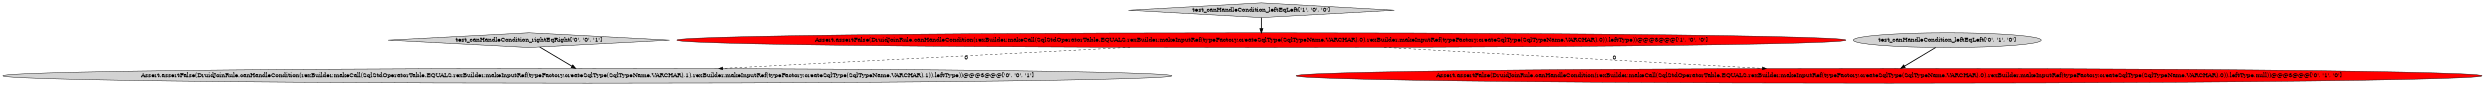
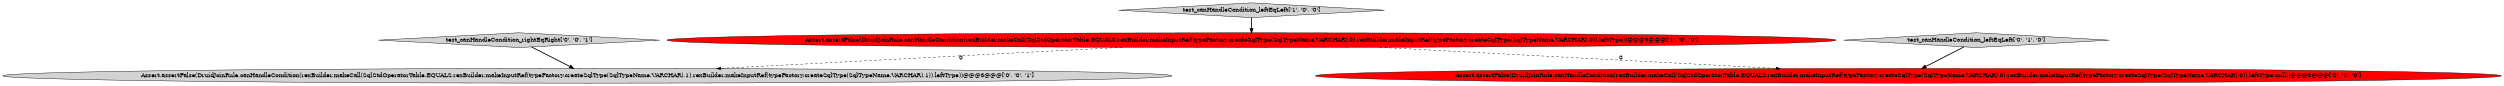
node "test_canHandleCondition_leftEqLeft['0', '1', '0']": shape ellipse -> diamond
